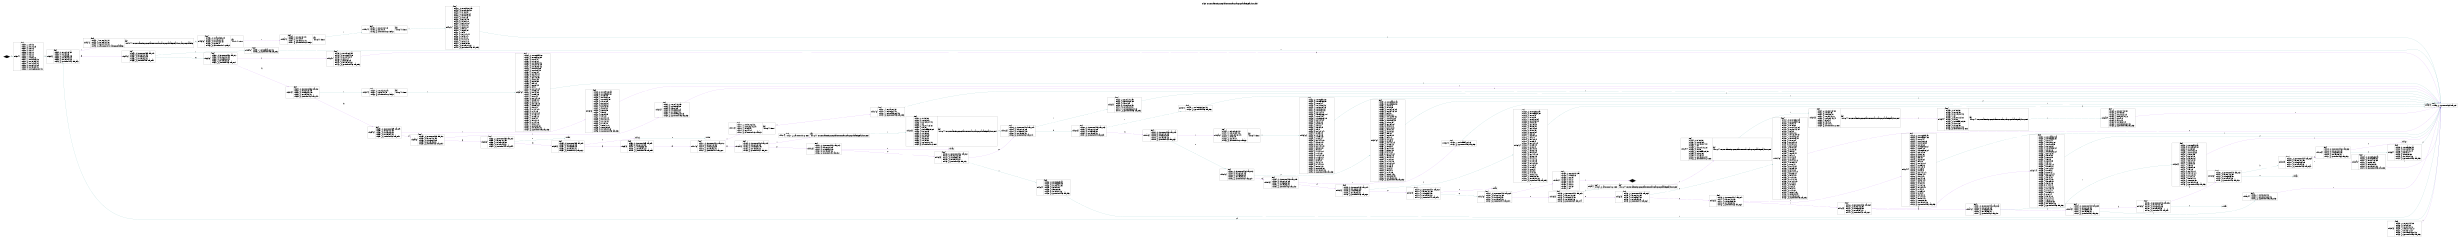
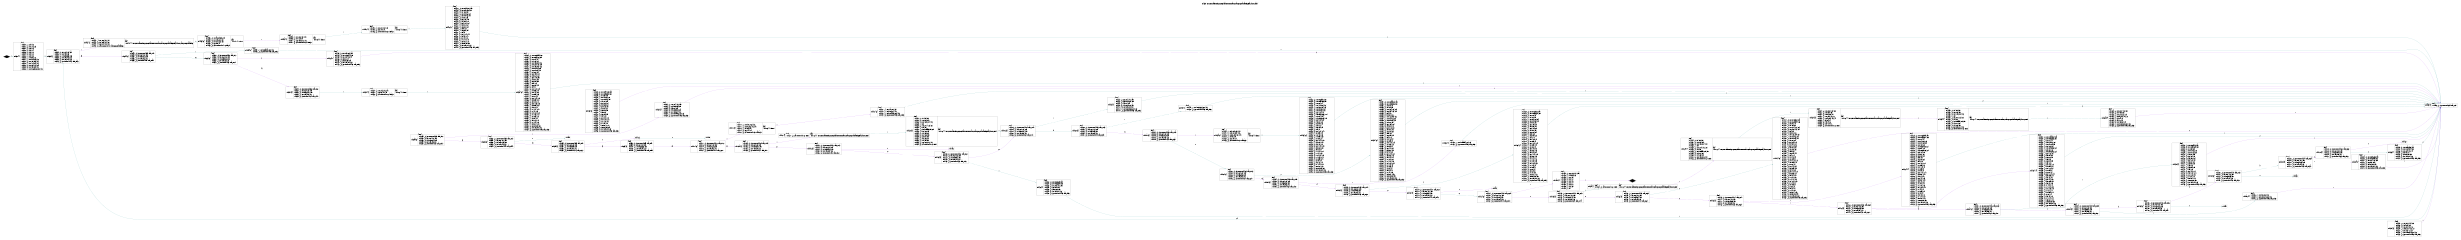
node "0x403f94 [25]": removed
